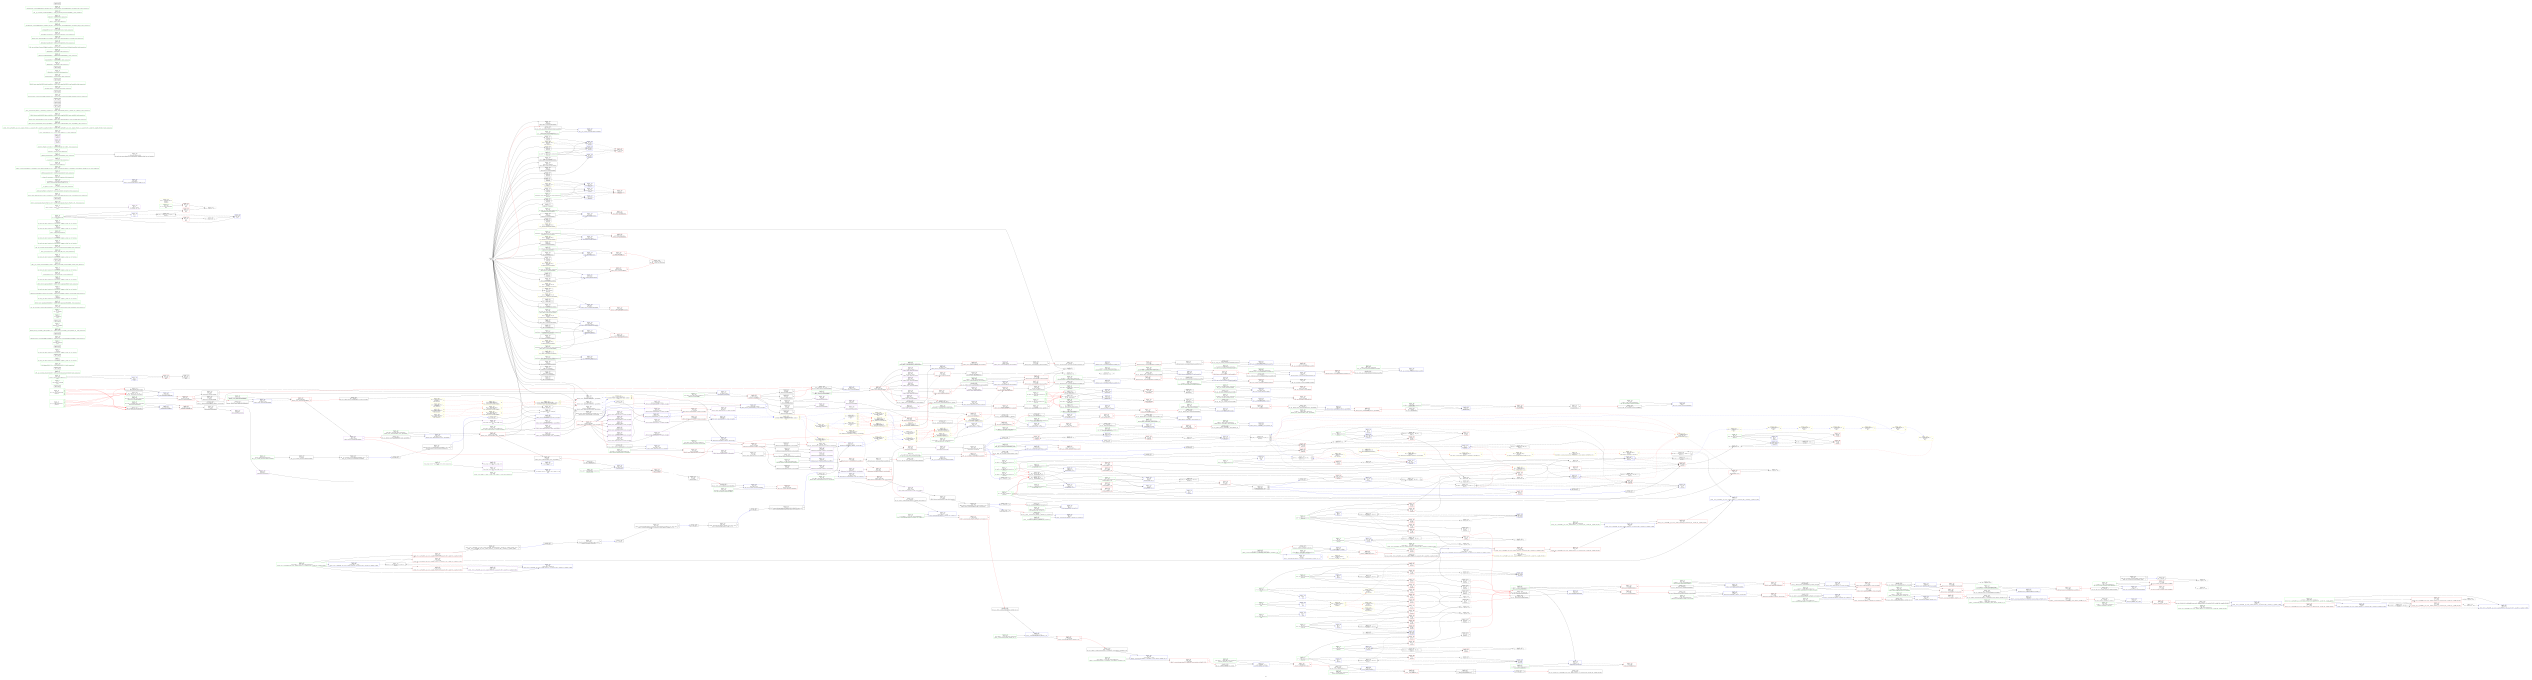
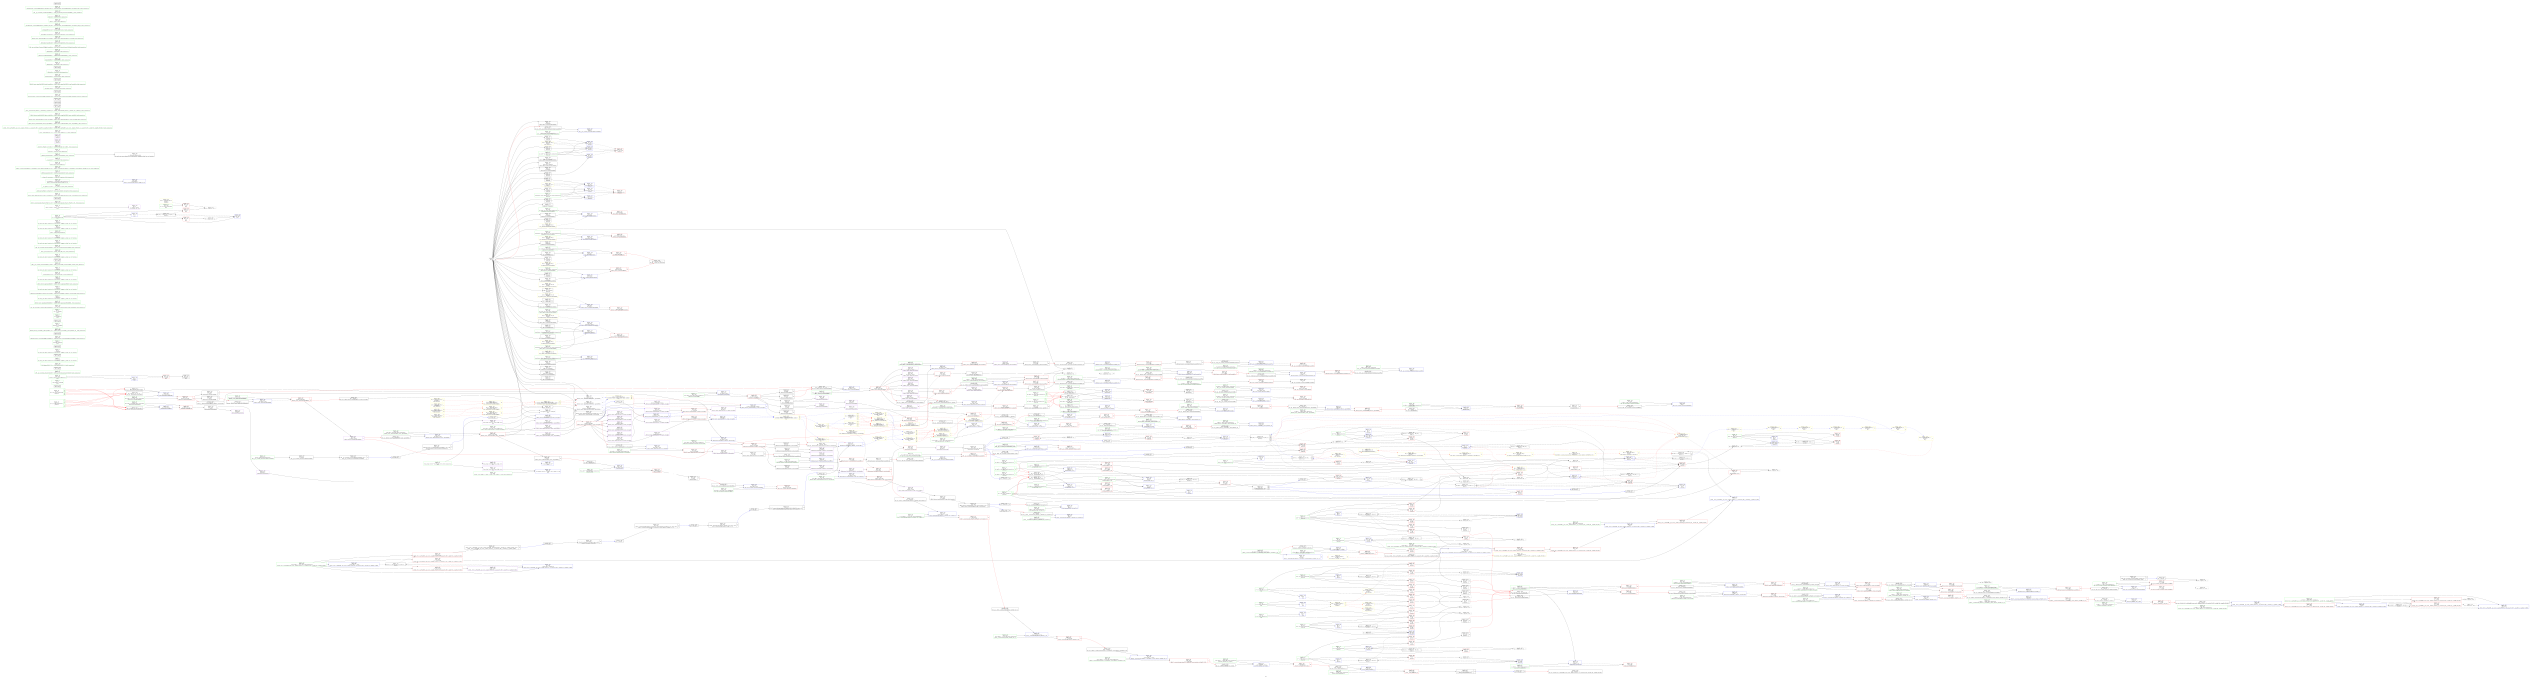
node "NodeID: 548": removed
